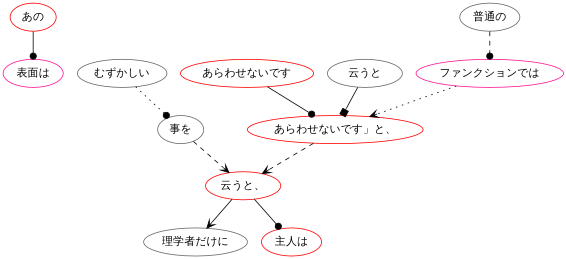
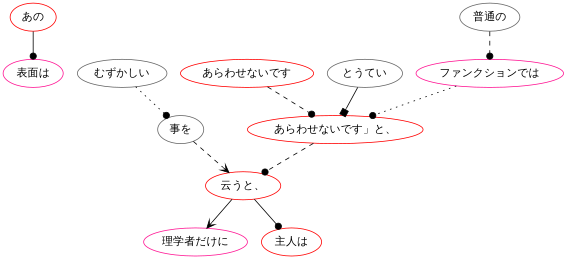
node "云うと": label "云うと" -> "とうてい"
edge "あらわせないです" -> "あらわせないです」と、": style solid -> dashed
edge "ファンクションでは" -> "あらわせないです」と、": arrowhead vee -> dot
edge "あらわせないです」と、" -> "云うと、": arrowhead vee -> dot
node "理学者だけに": color gray40 -> deeppink
